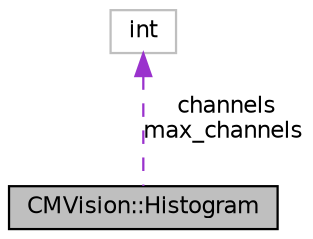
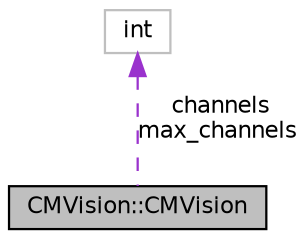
node "CMVision::Histogram": label "CMVision::Histogram" -> "CMVision::CMVision"
